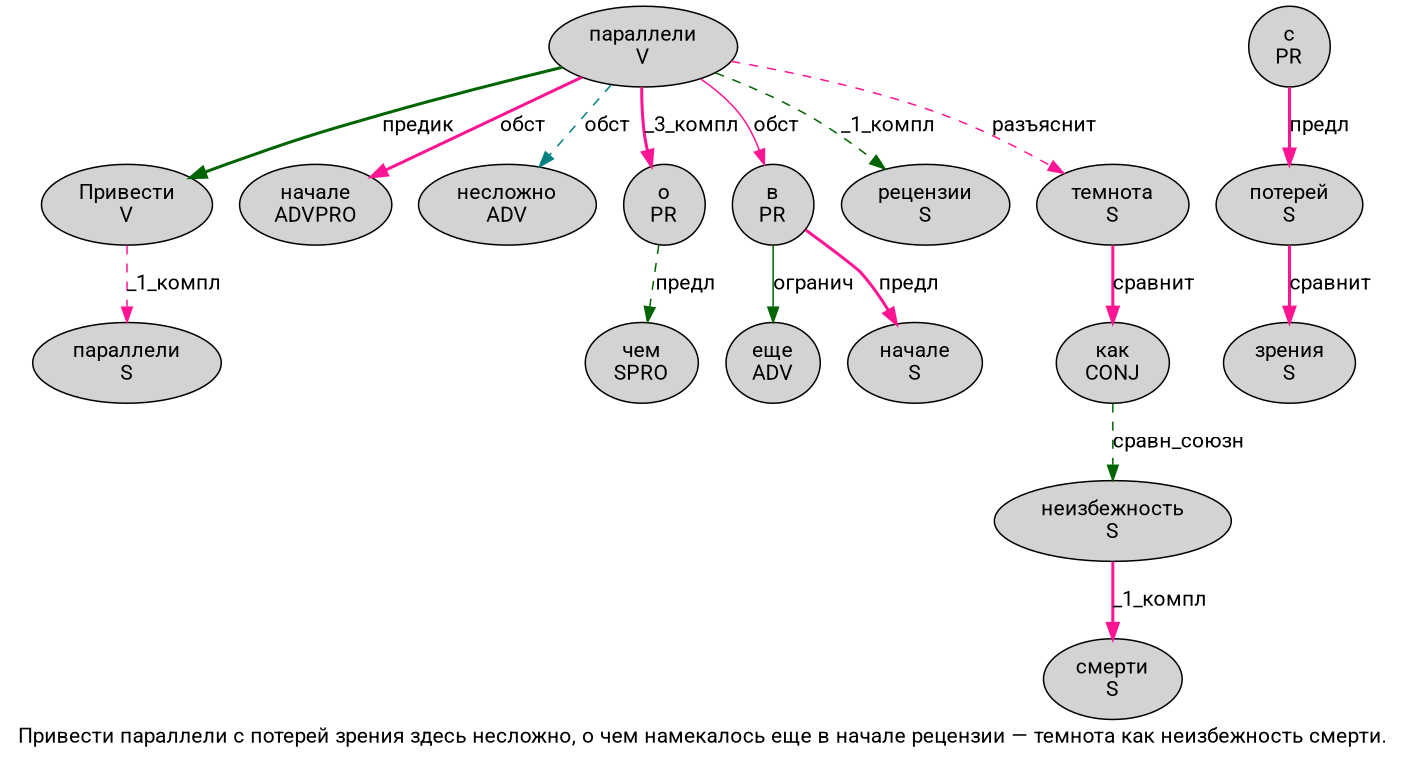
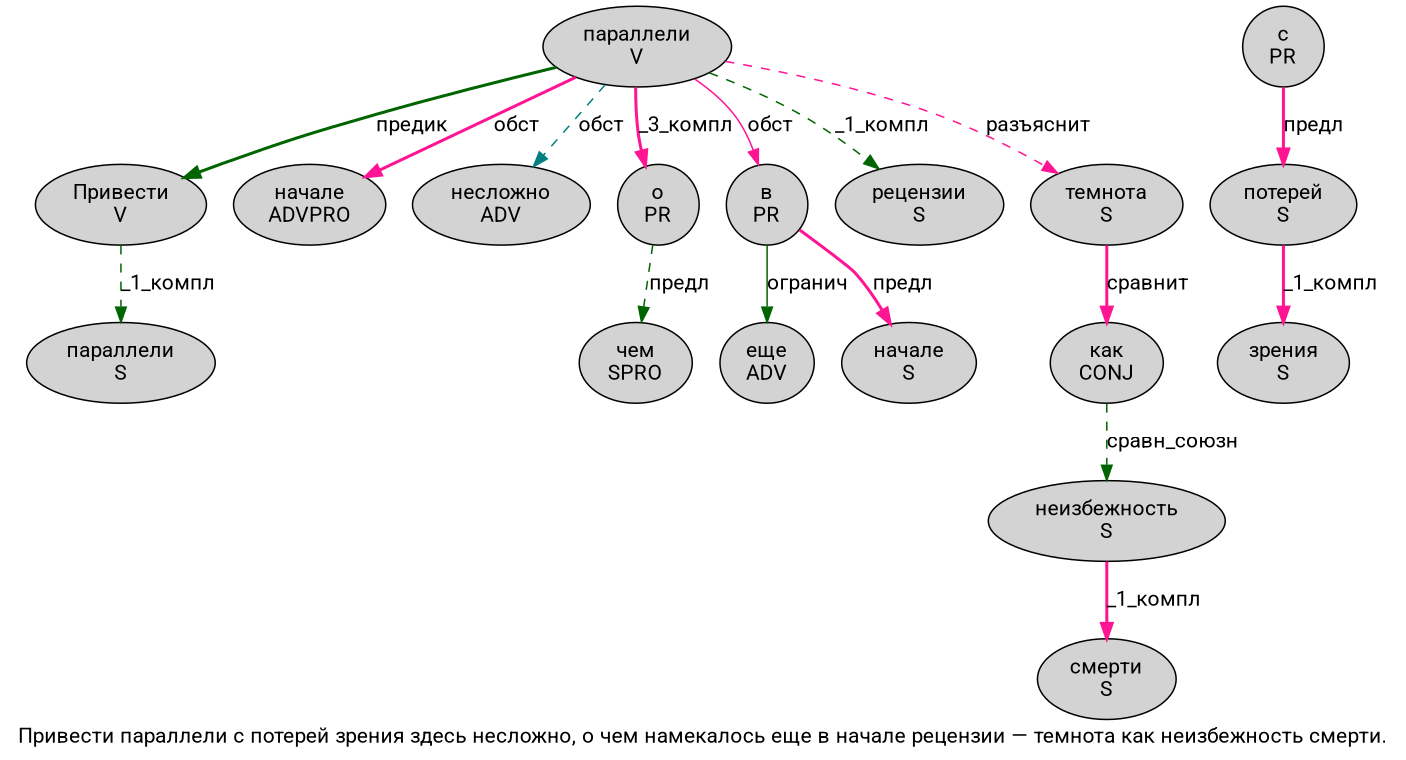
edge "Привести V" -> "параллели S": color deeppink -> darkgreen
edge "потерей S" -> "зрения S": label "сравнит" -> "_1_компл"
